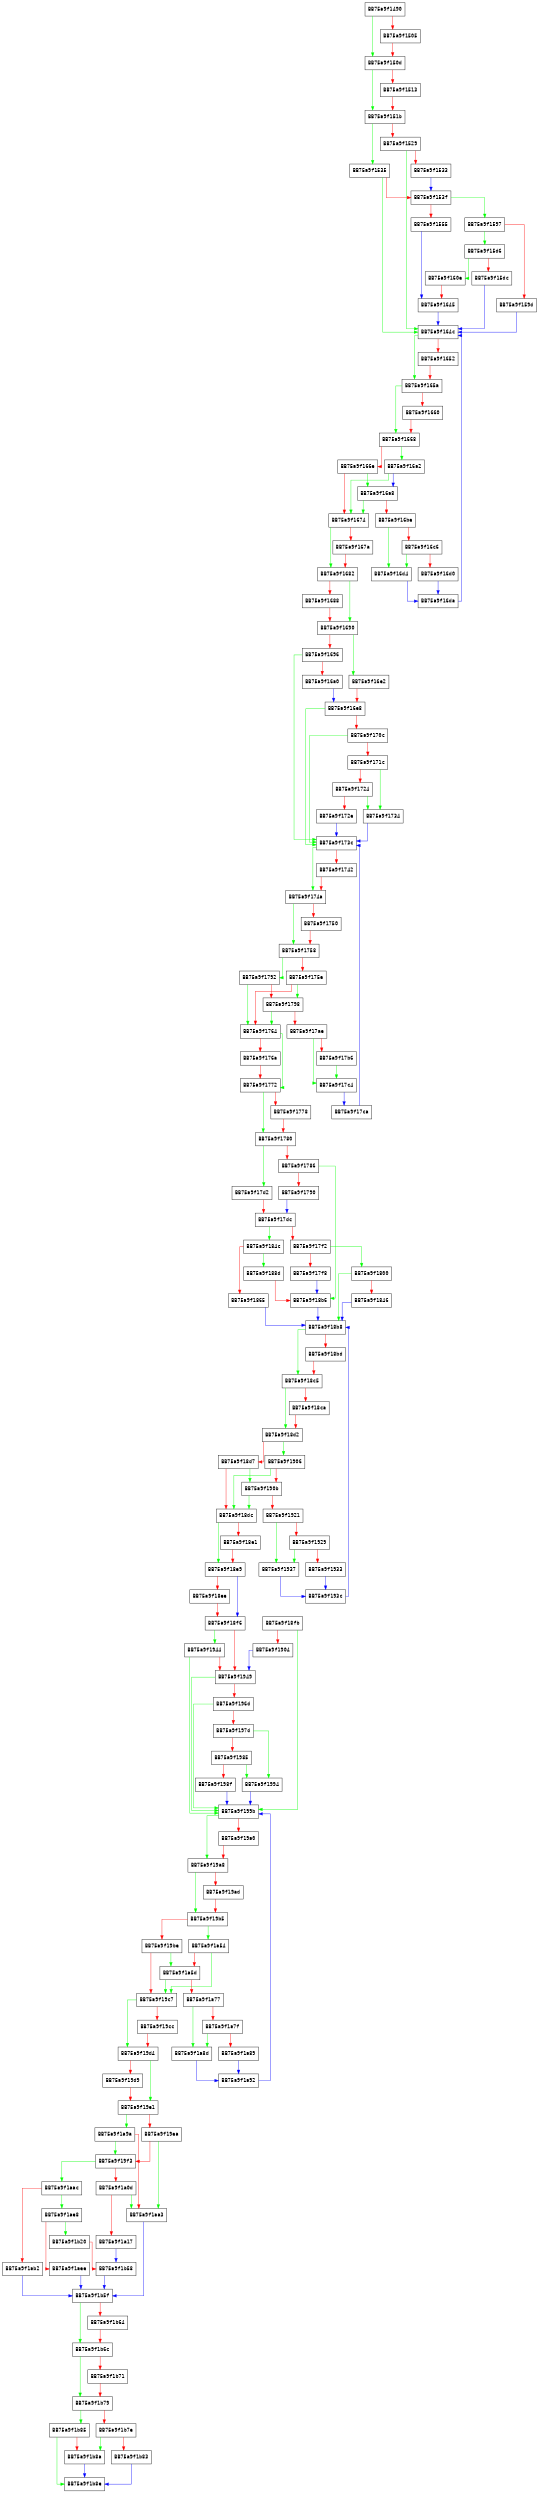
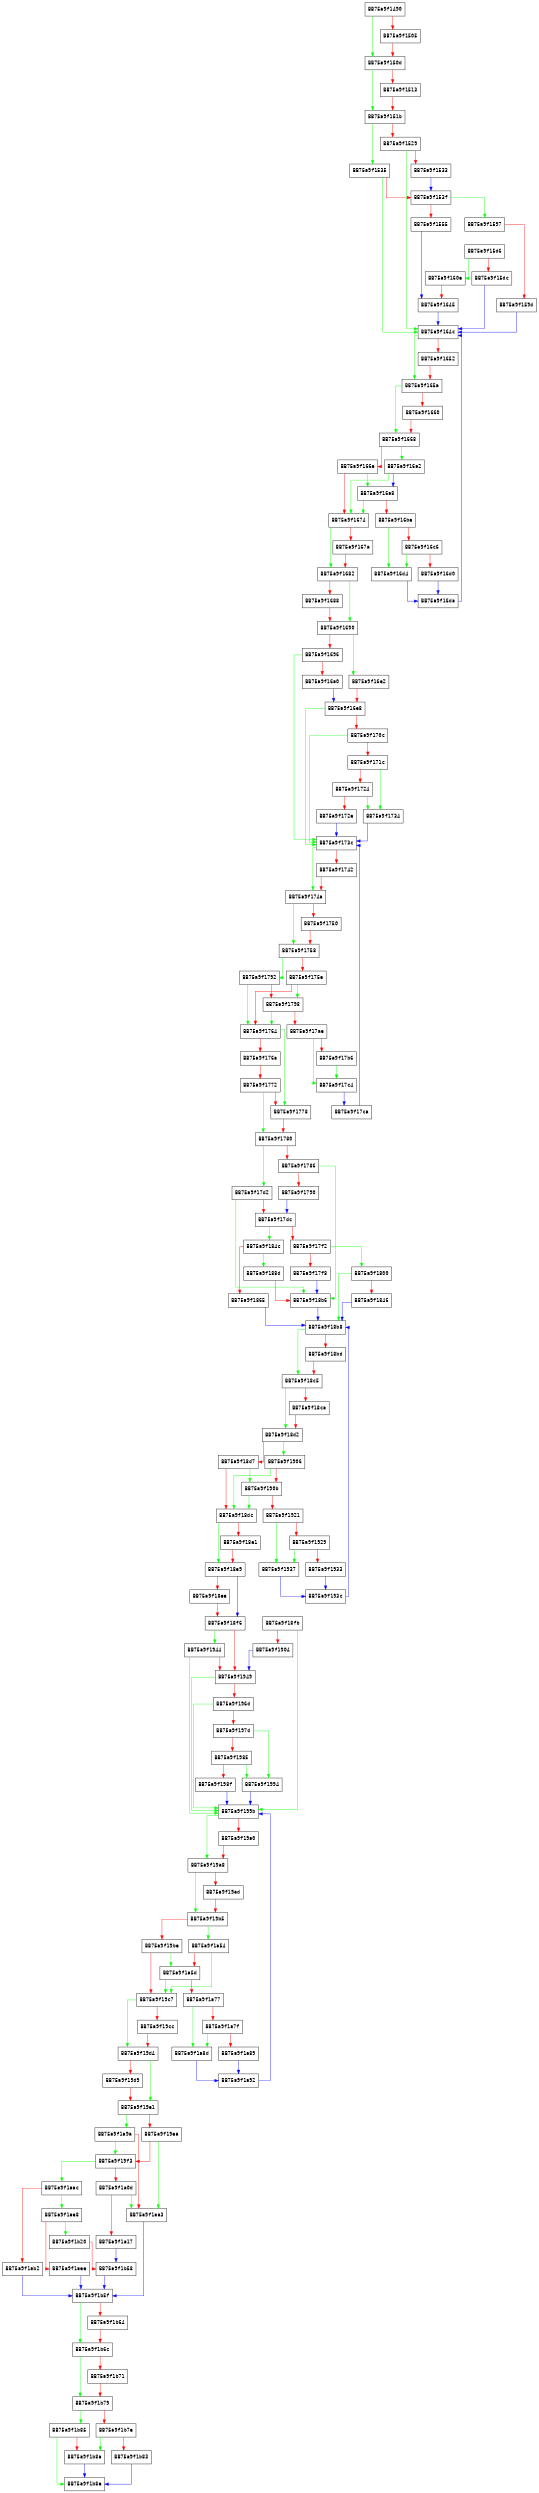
edge "BB75a9f1597" -> "BB75a9f15d6": removed
edge "BB75a9f1764" -> "BB75a9f1772": now "BB75a9f1764" -> "BB75a9f1778"
edge "BB75a9f17d2" -> "BB75a9f18b6": added
